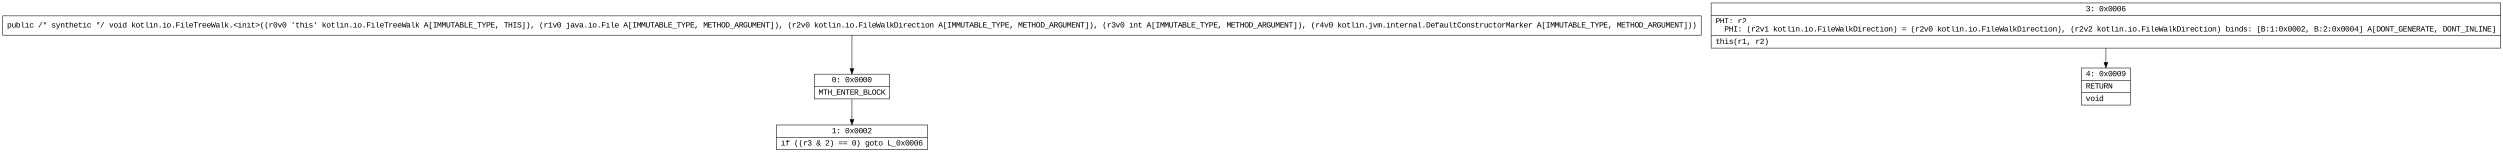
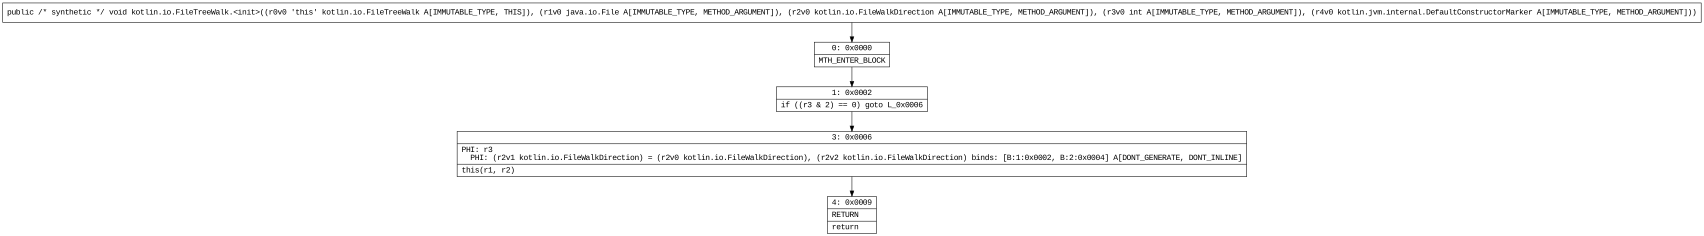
node "3: 0x0006": text "PHI: r2" -> "PHI: r3"
node "4: 0x0009": text "void" -> "return"
edge "1: 0x0002" -> "3: 0x0006": added
